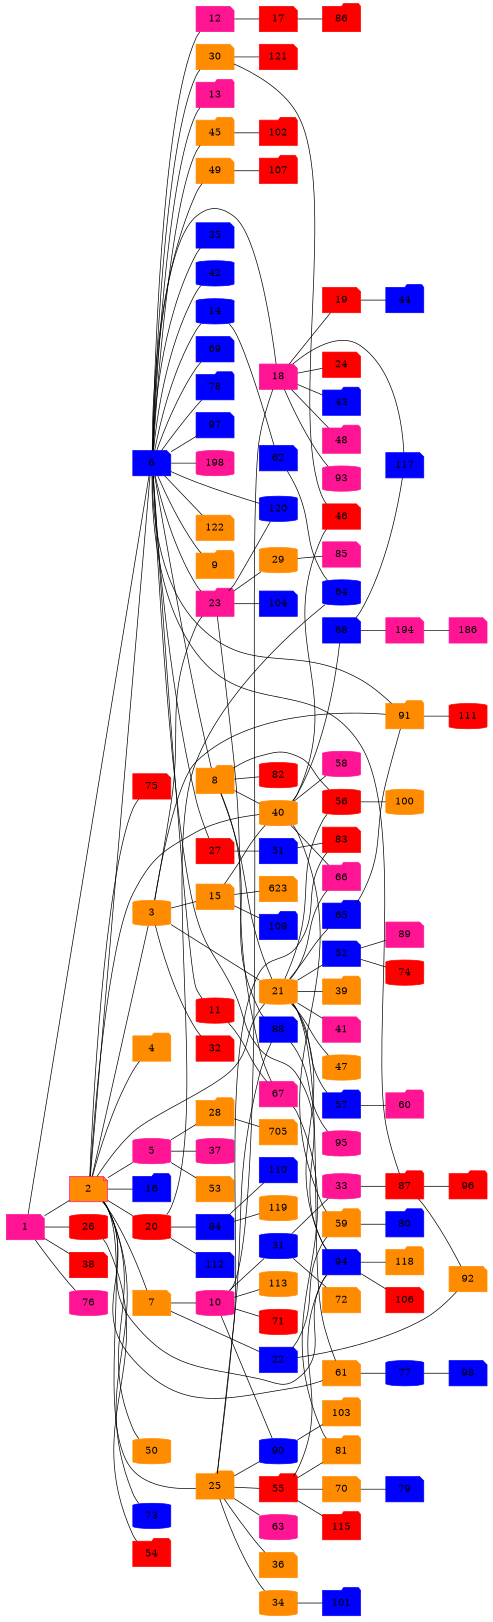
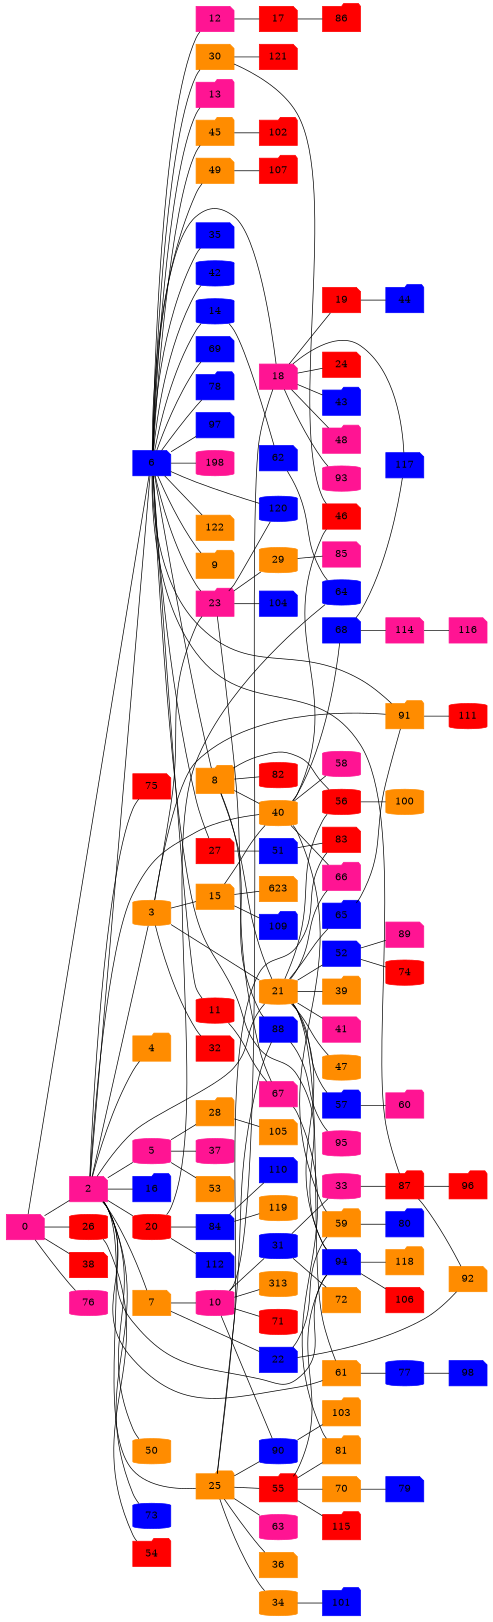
node "194": label "194" -> "114"
node "186": label "186" -> "116"
node "705": label "705" -> "105"
node "2": fillcolor darkorange -> deeppink
node "1": label "1" -> "0"
node "113": label "113" -> "313"
